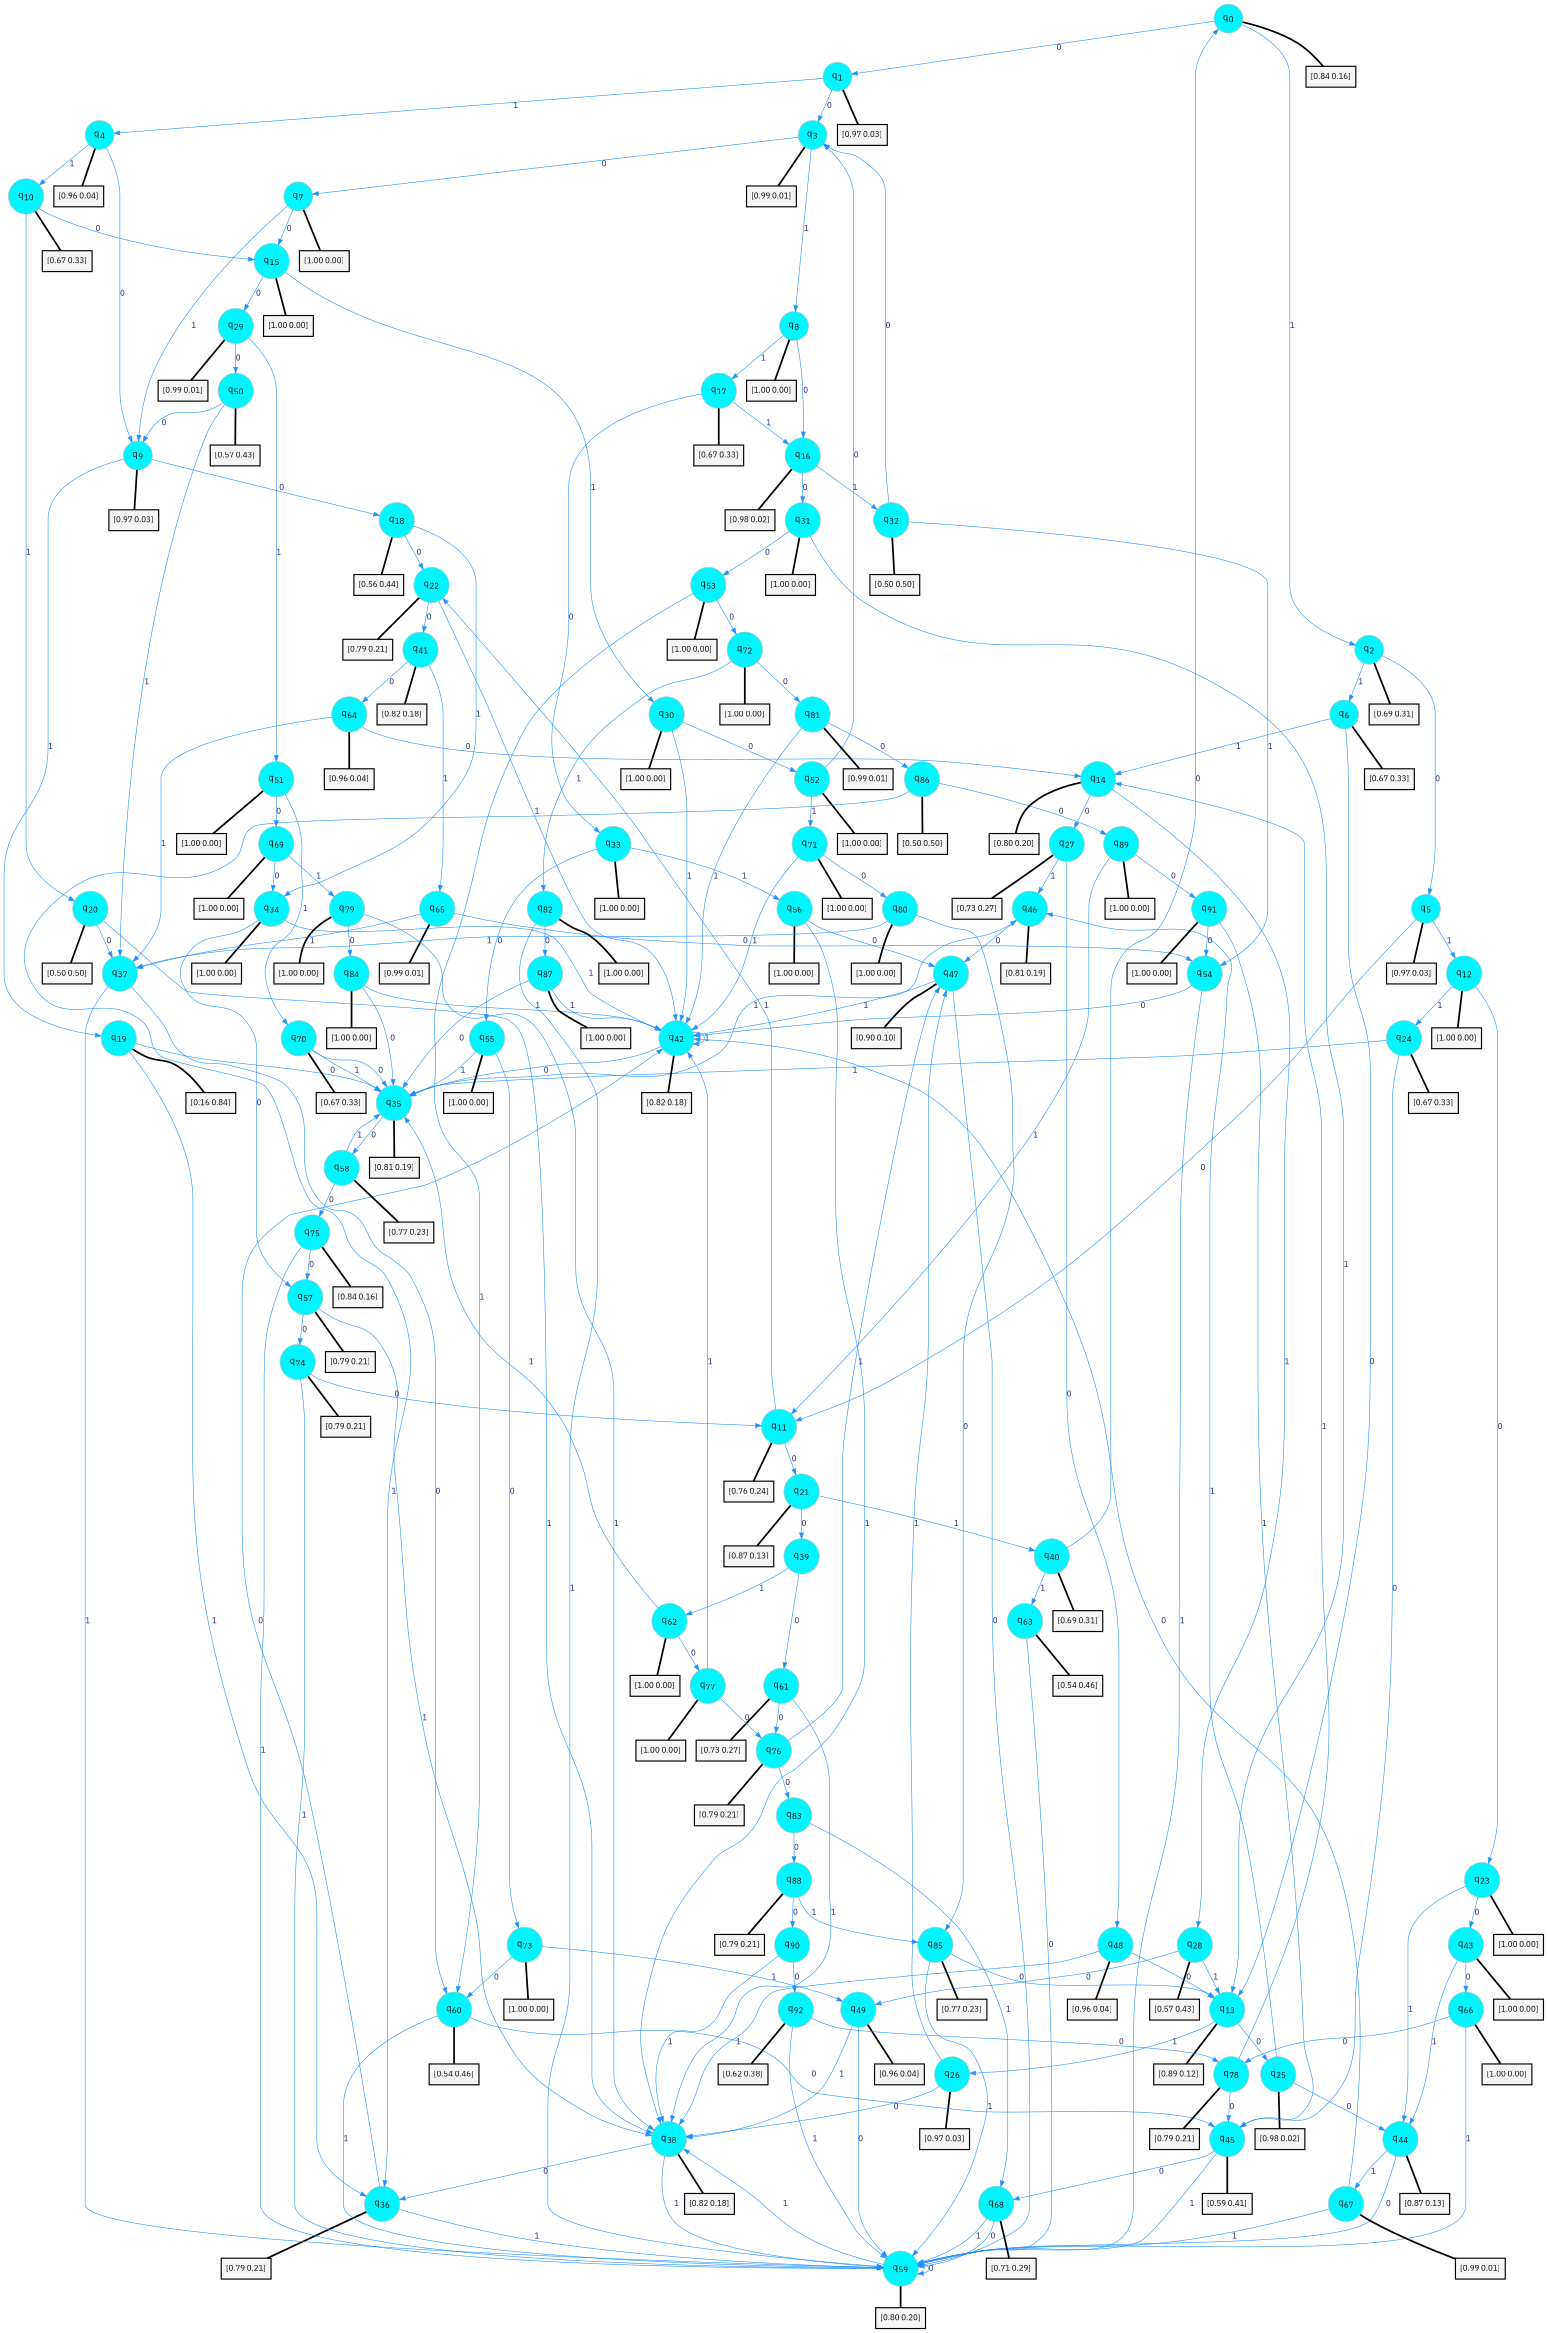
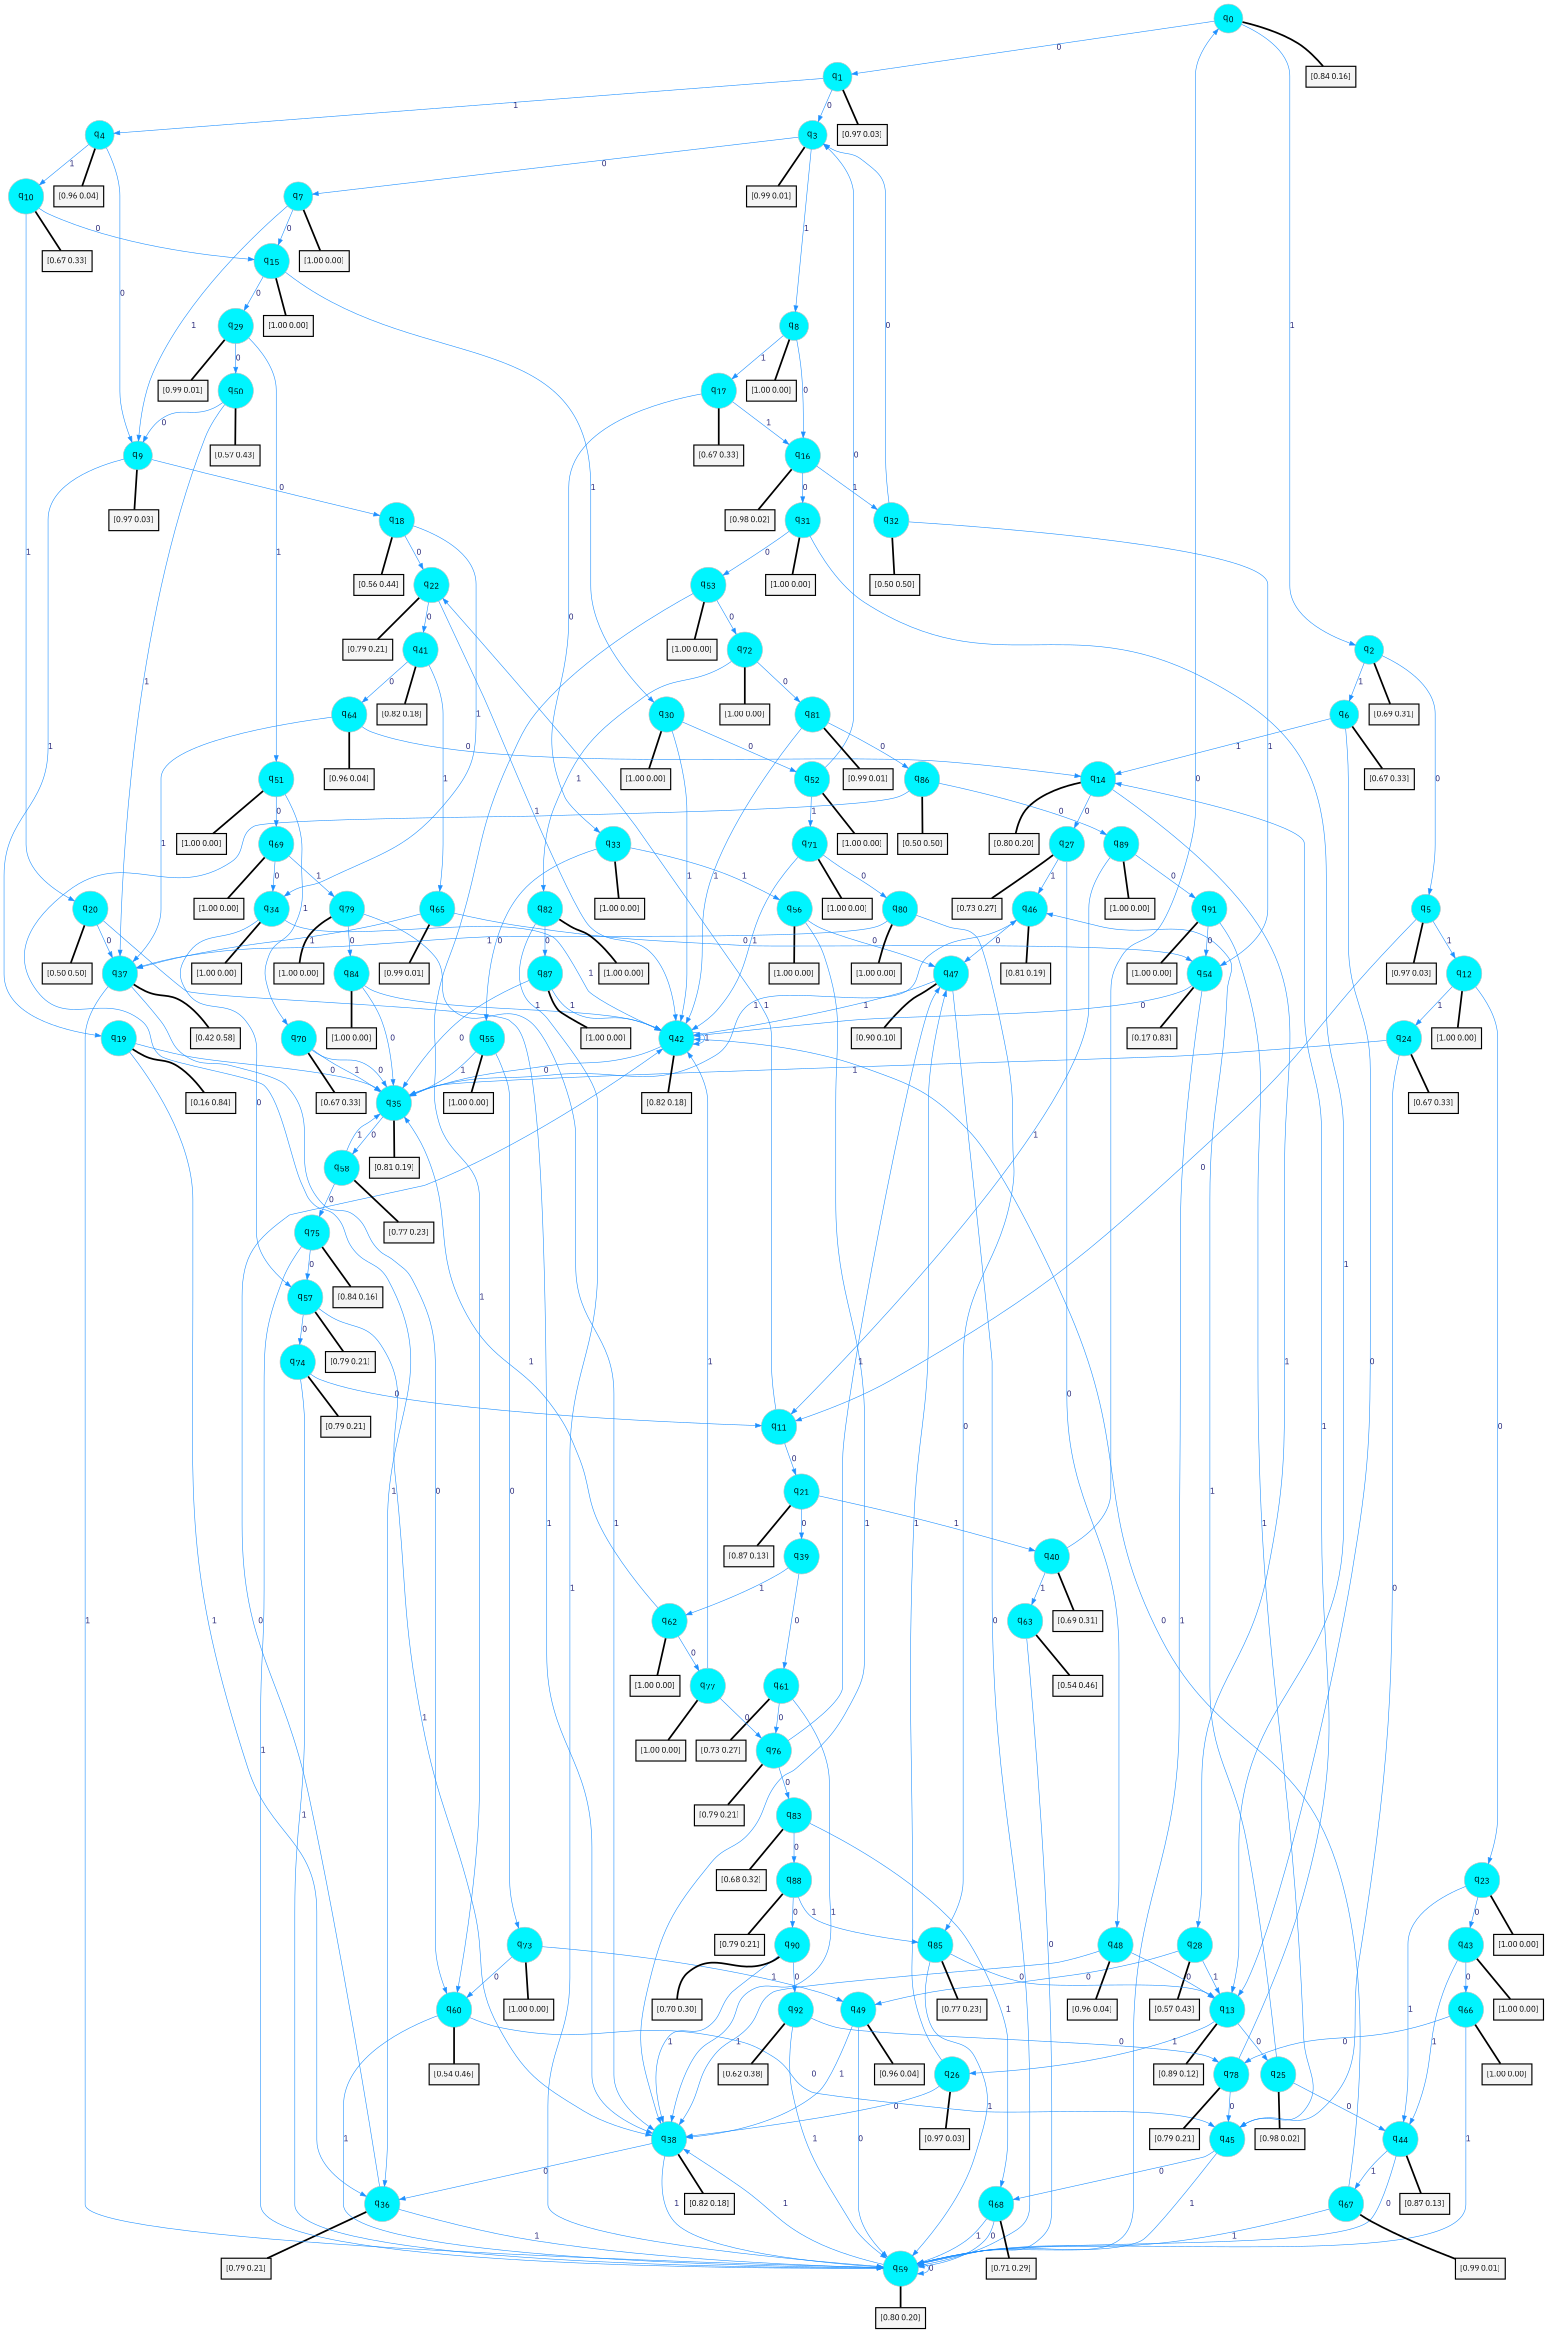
node "[0.42 0.58]": added
node "[0.17 0.83]": added
node "[0.76 0.24]": removed
node "[0.68 0.32]": added
node "[0.70 0.30]": added
node "[0.59 0.41]": removed
